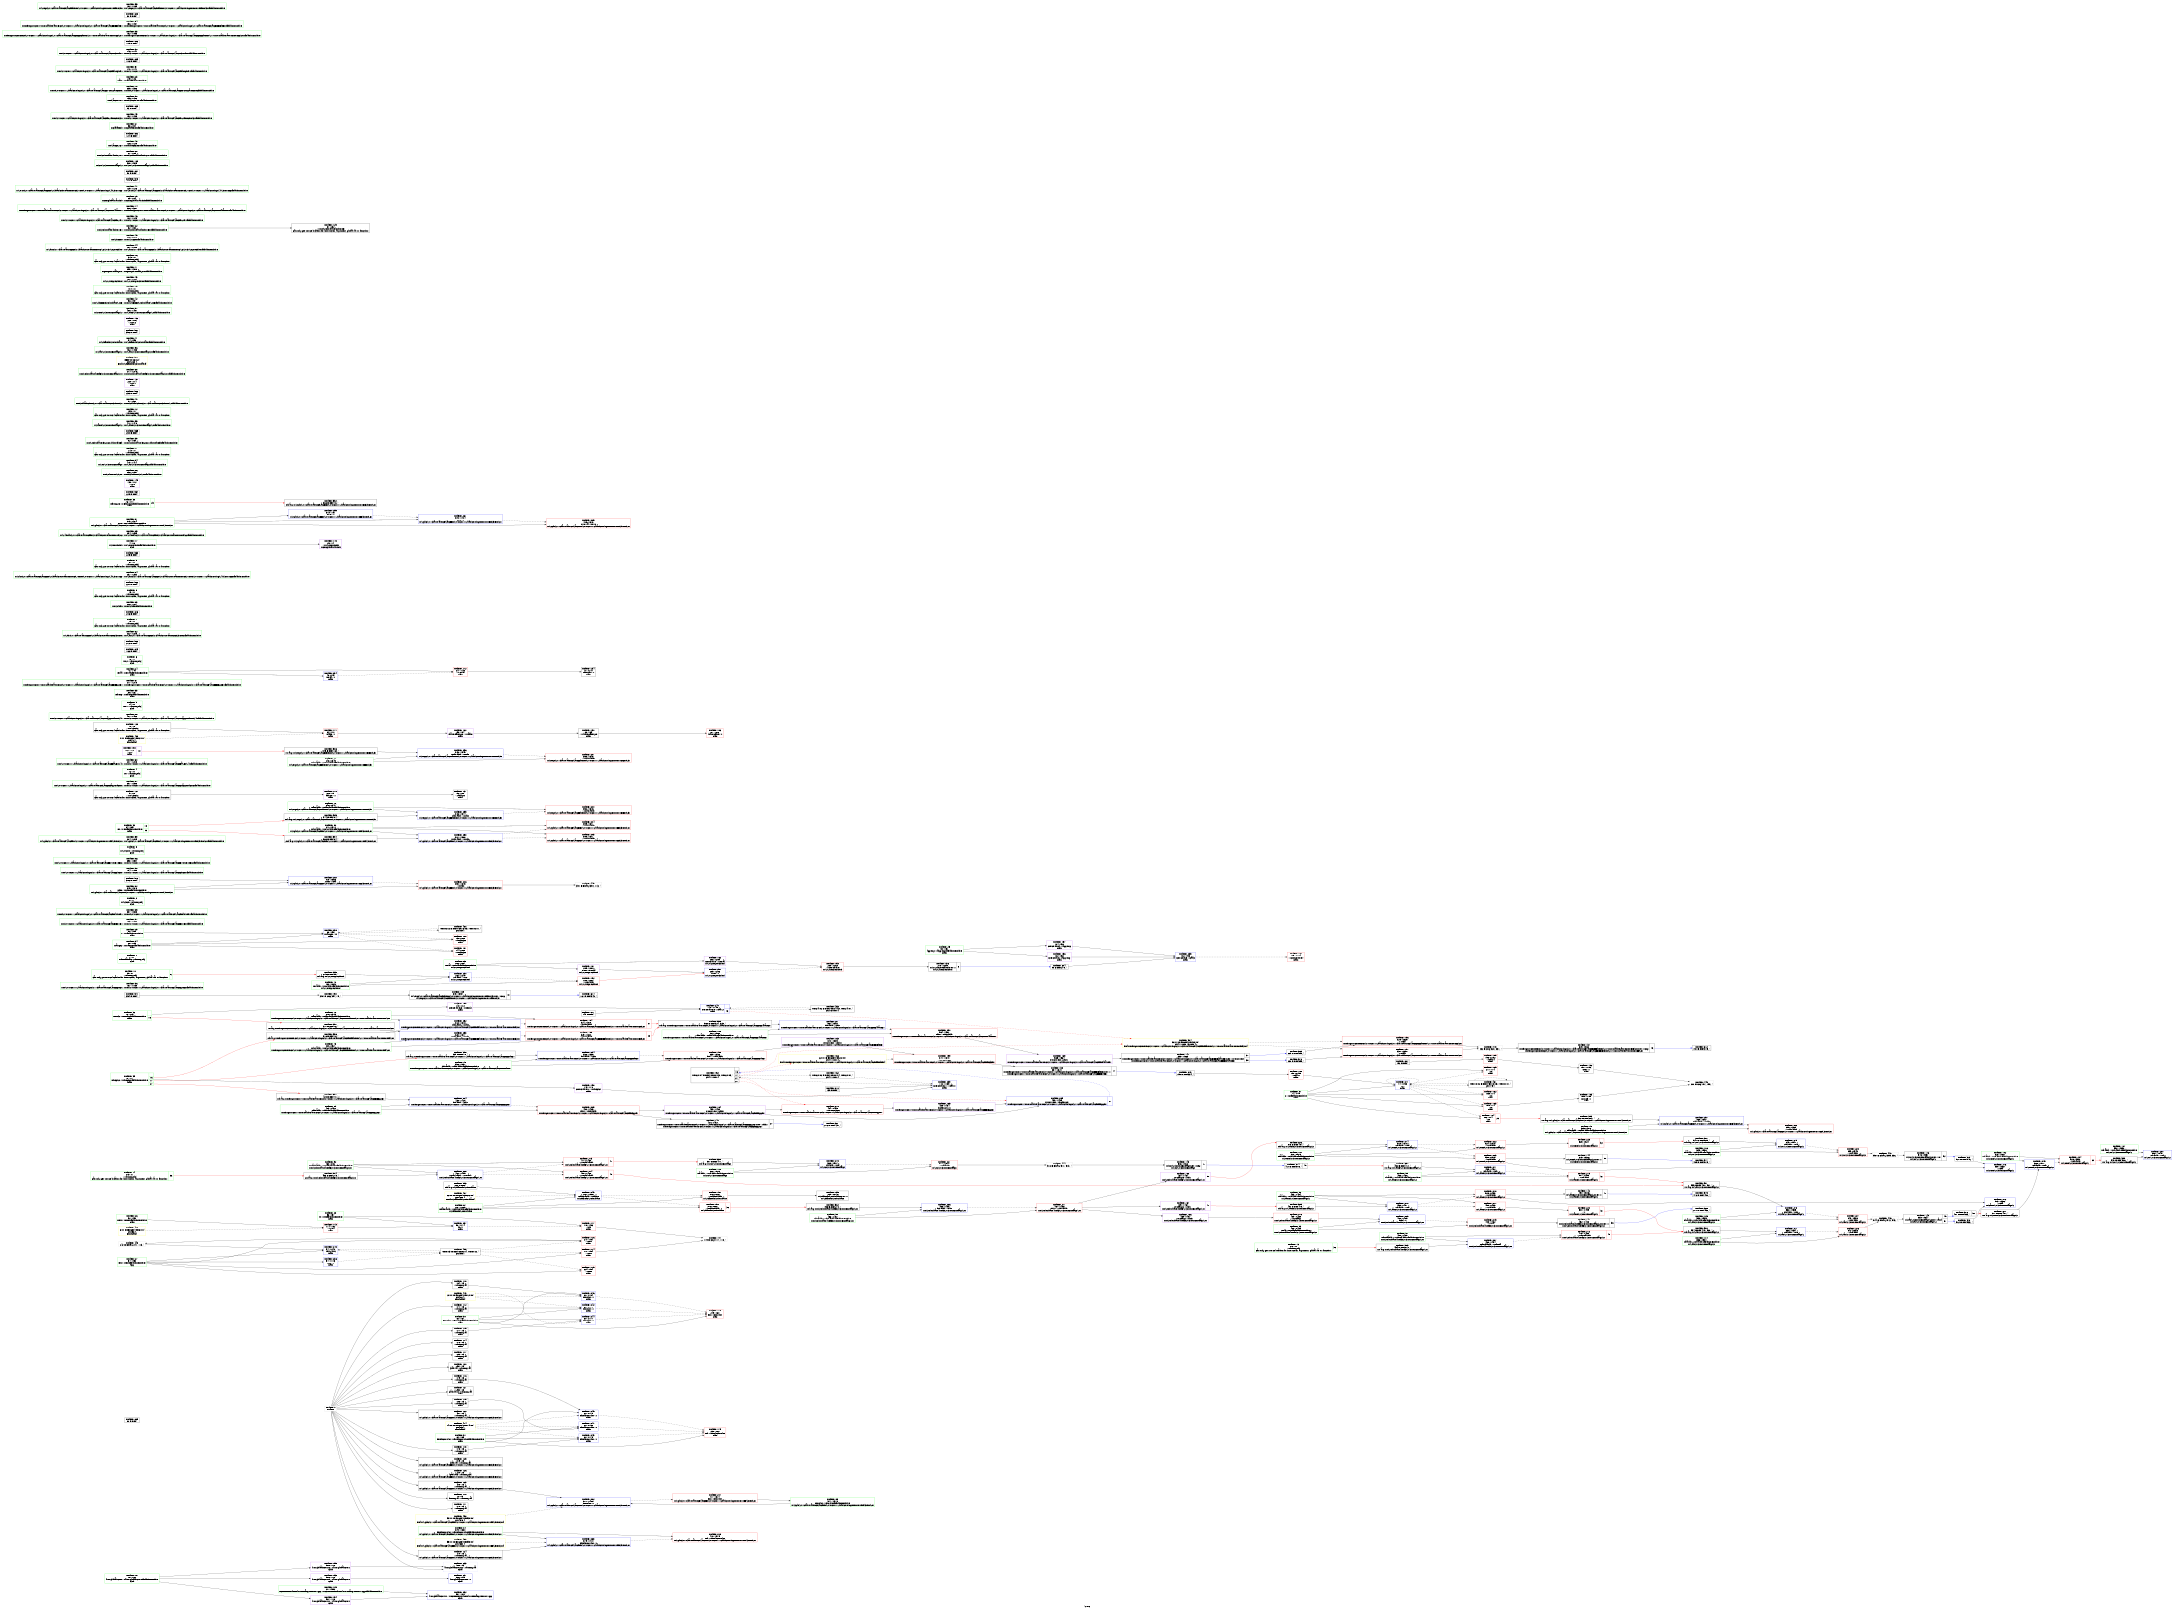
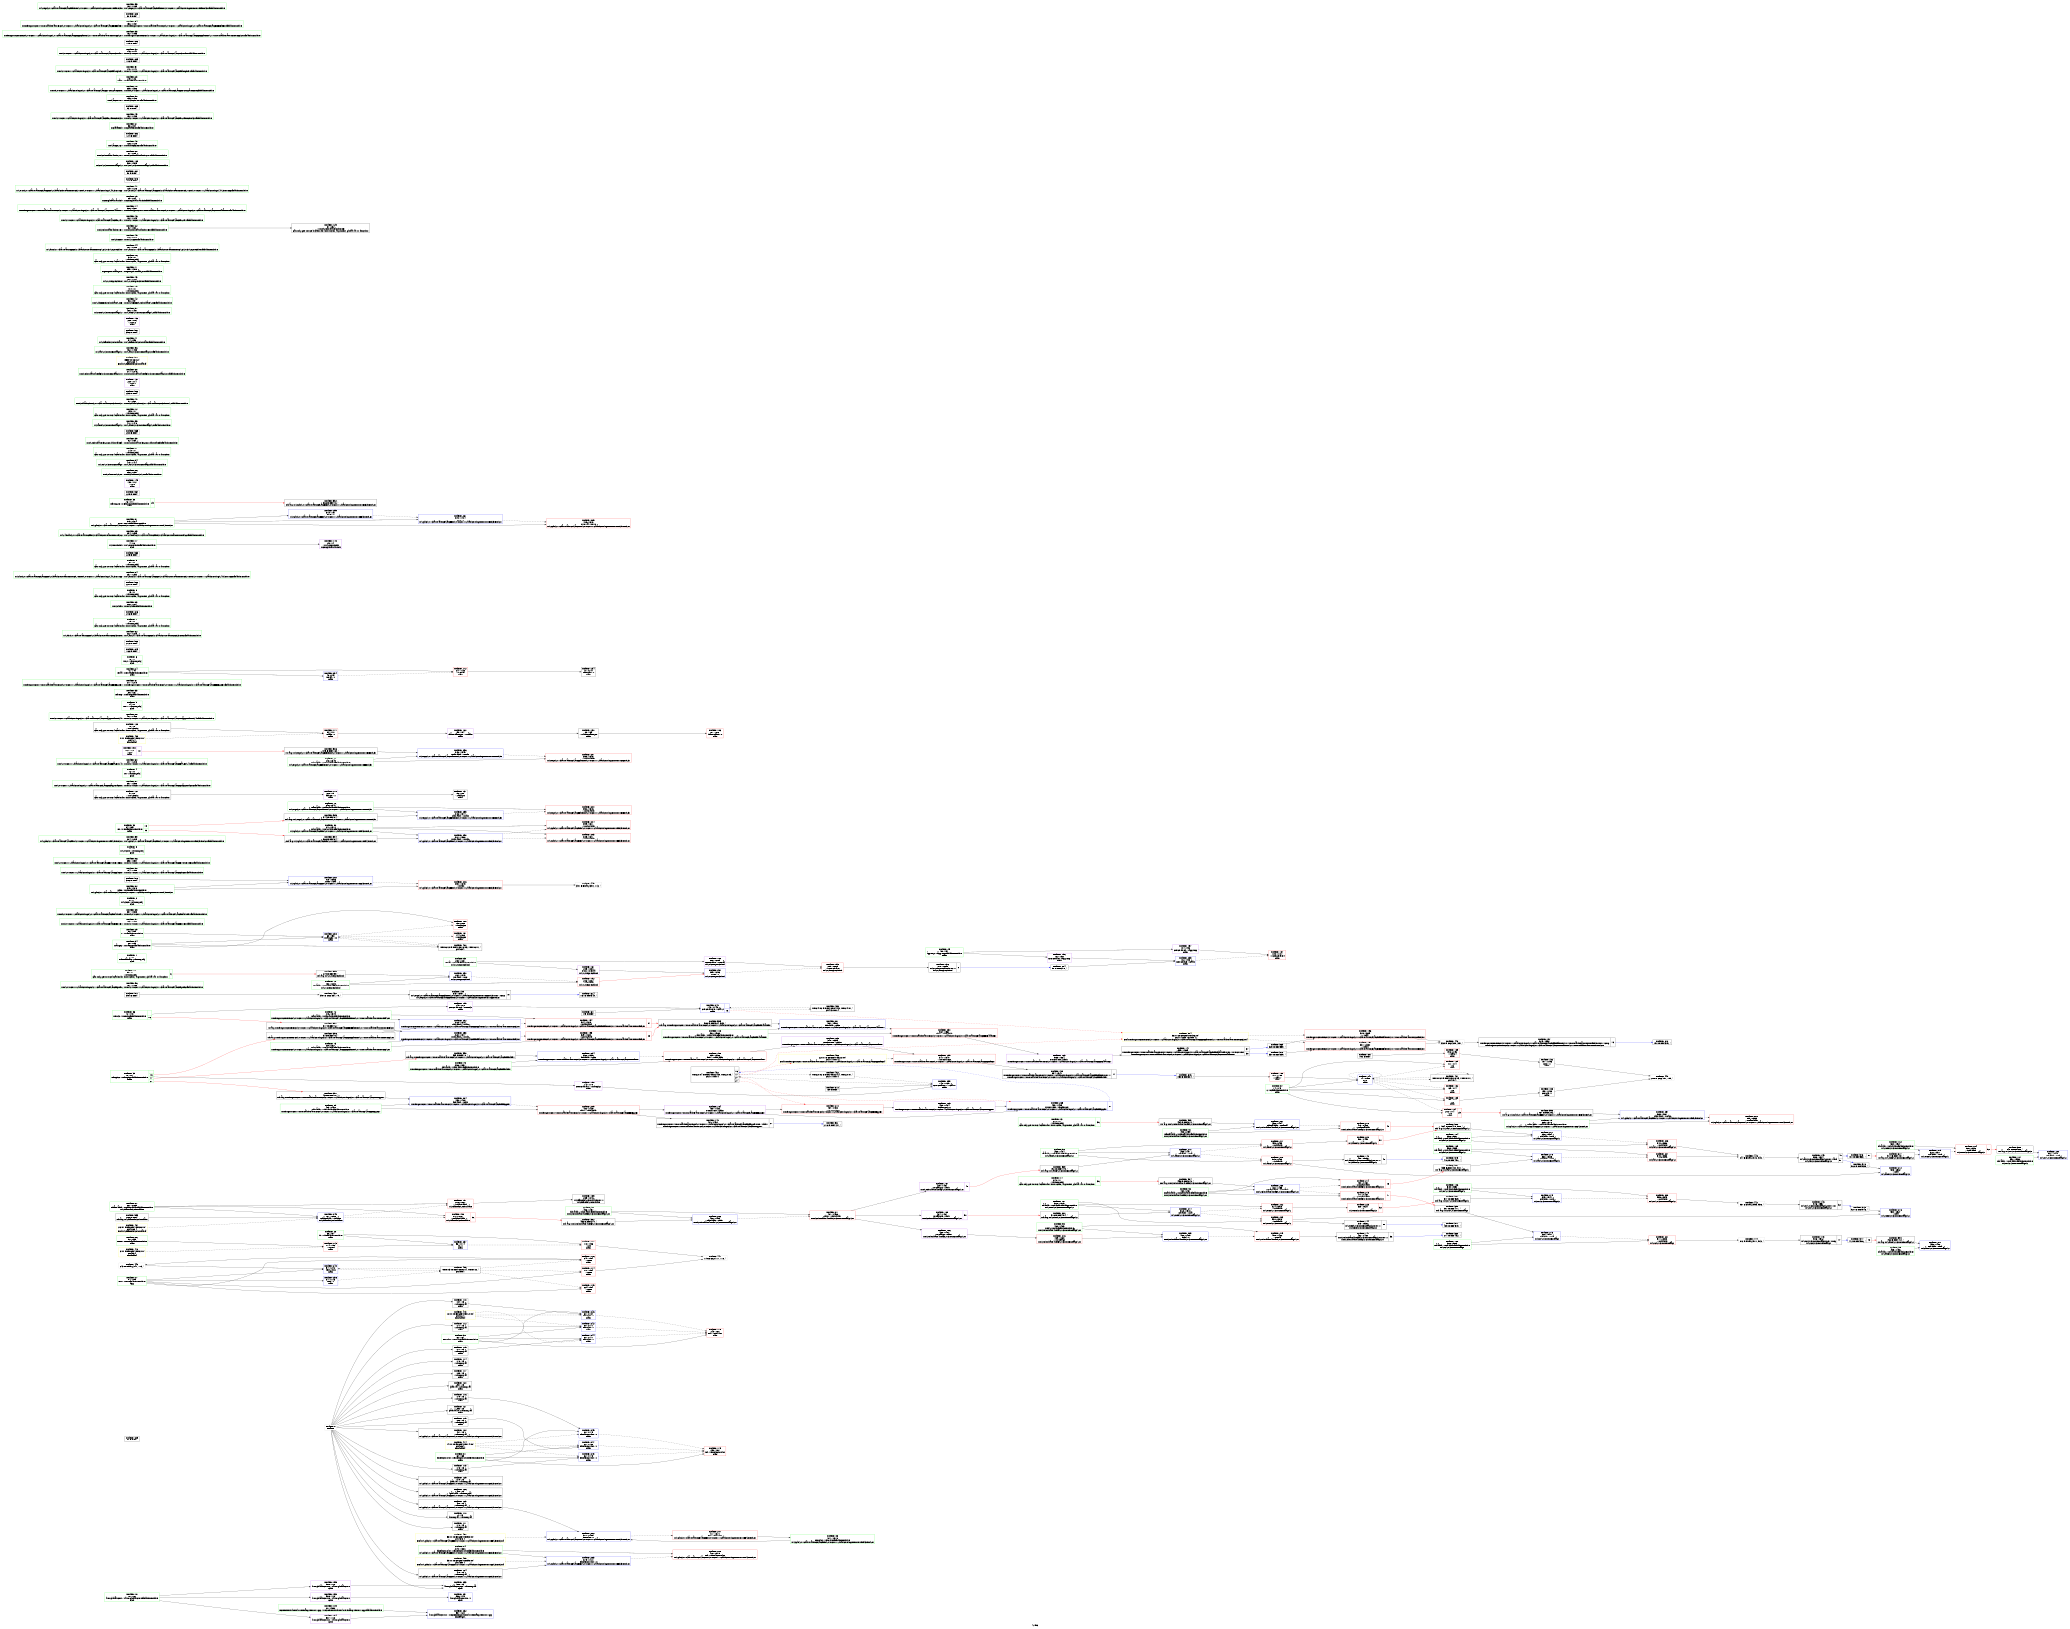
edge "NodeID: 34" -> "NodeID: 181": now "NodeID: 34" -> "NodeID: 460"
edge "NodeID: 157" -> "NodeID: 235": now "NodeID: 157" -> "NodeID: 187"
node "NodeID: 219": removed
node "NodeID: 168": text "_ZNSt8ios_base4setfESt13_Ios_FmtflagsS0_" -> "_ZNSt8ios_base4test13_Ios_FmtflagsS0_"
node "NodeID: 232": text "Glob" -> "FmtflagsS"
